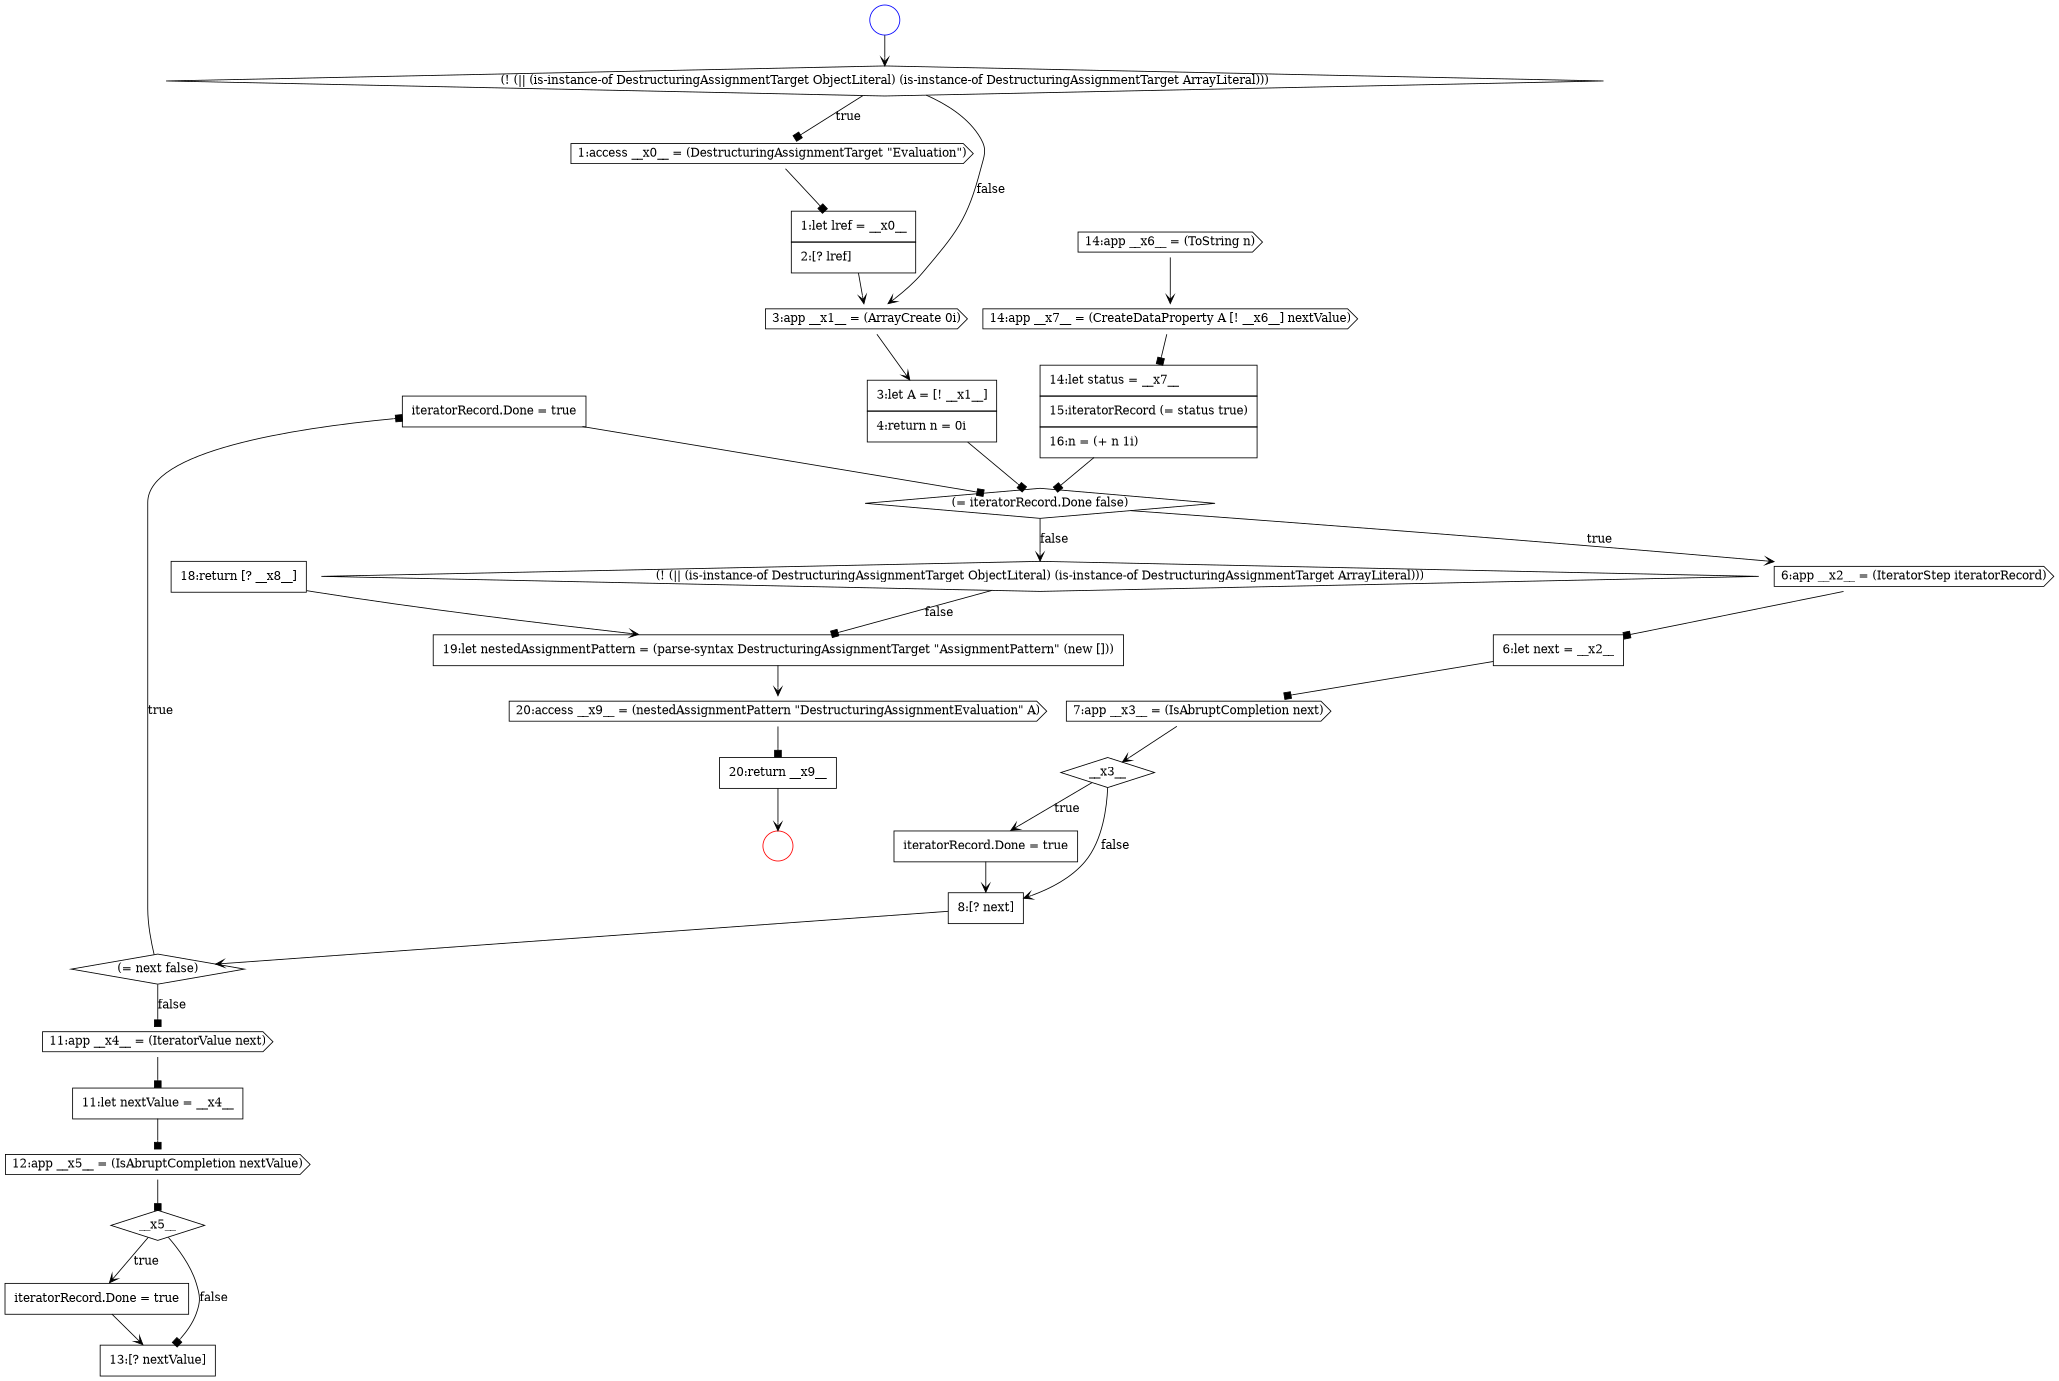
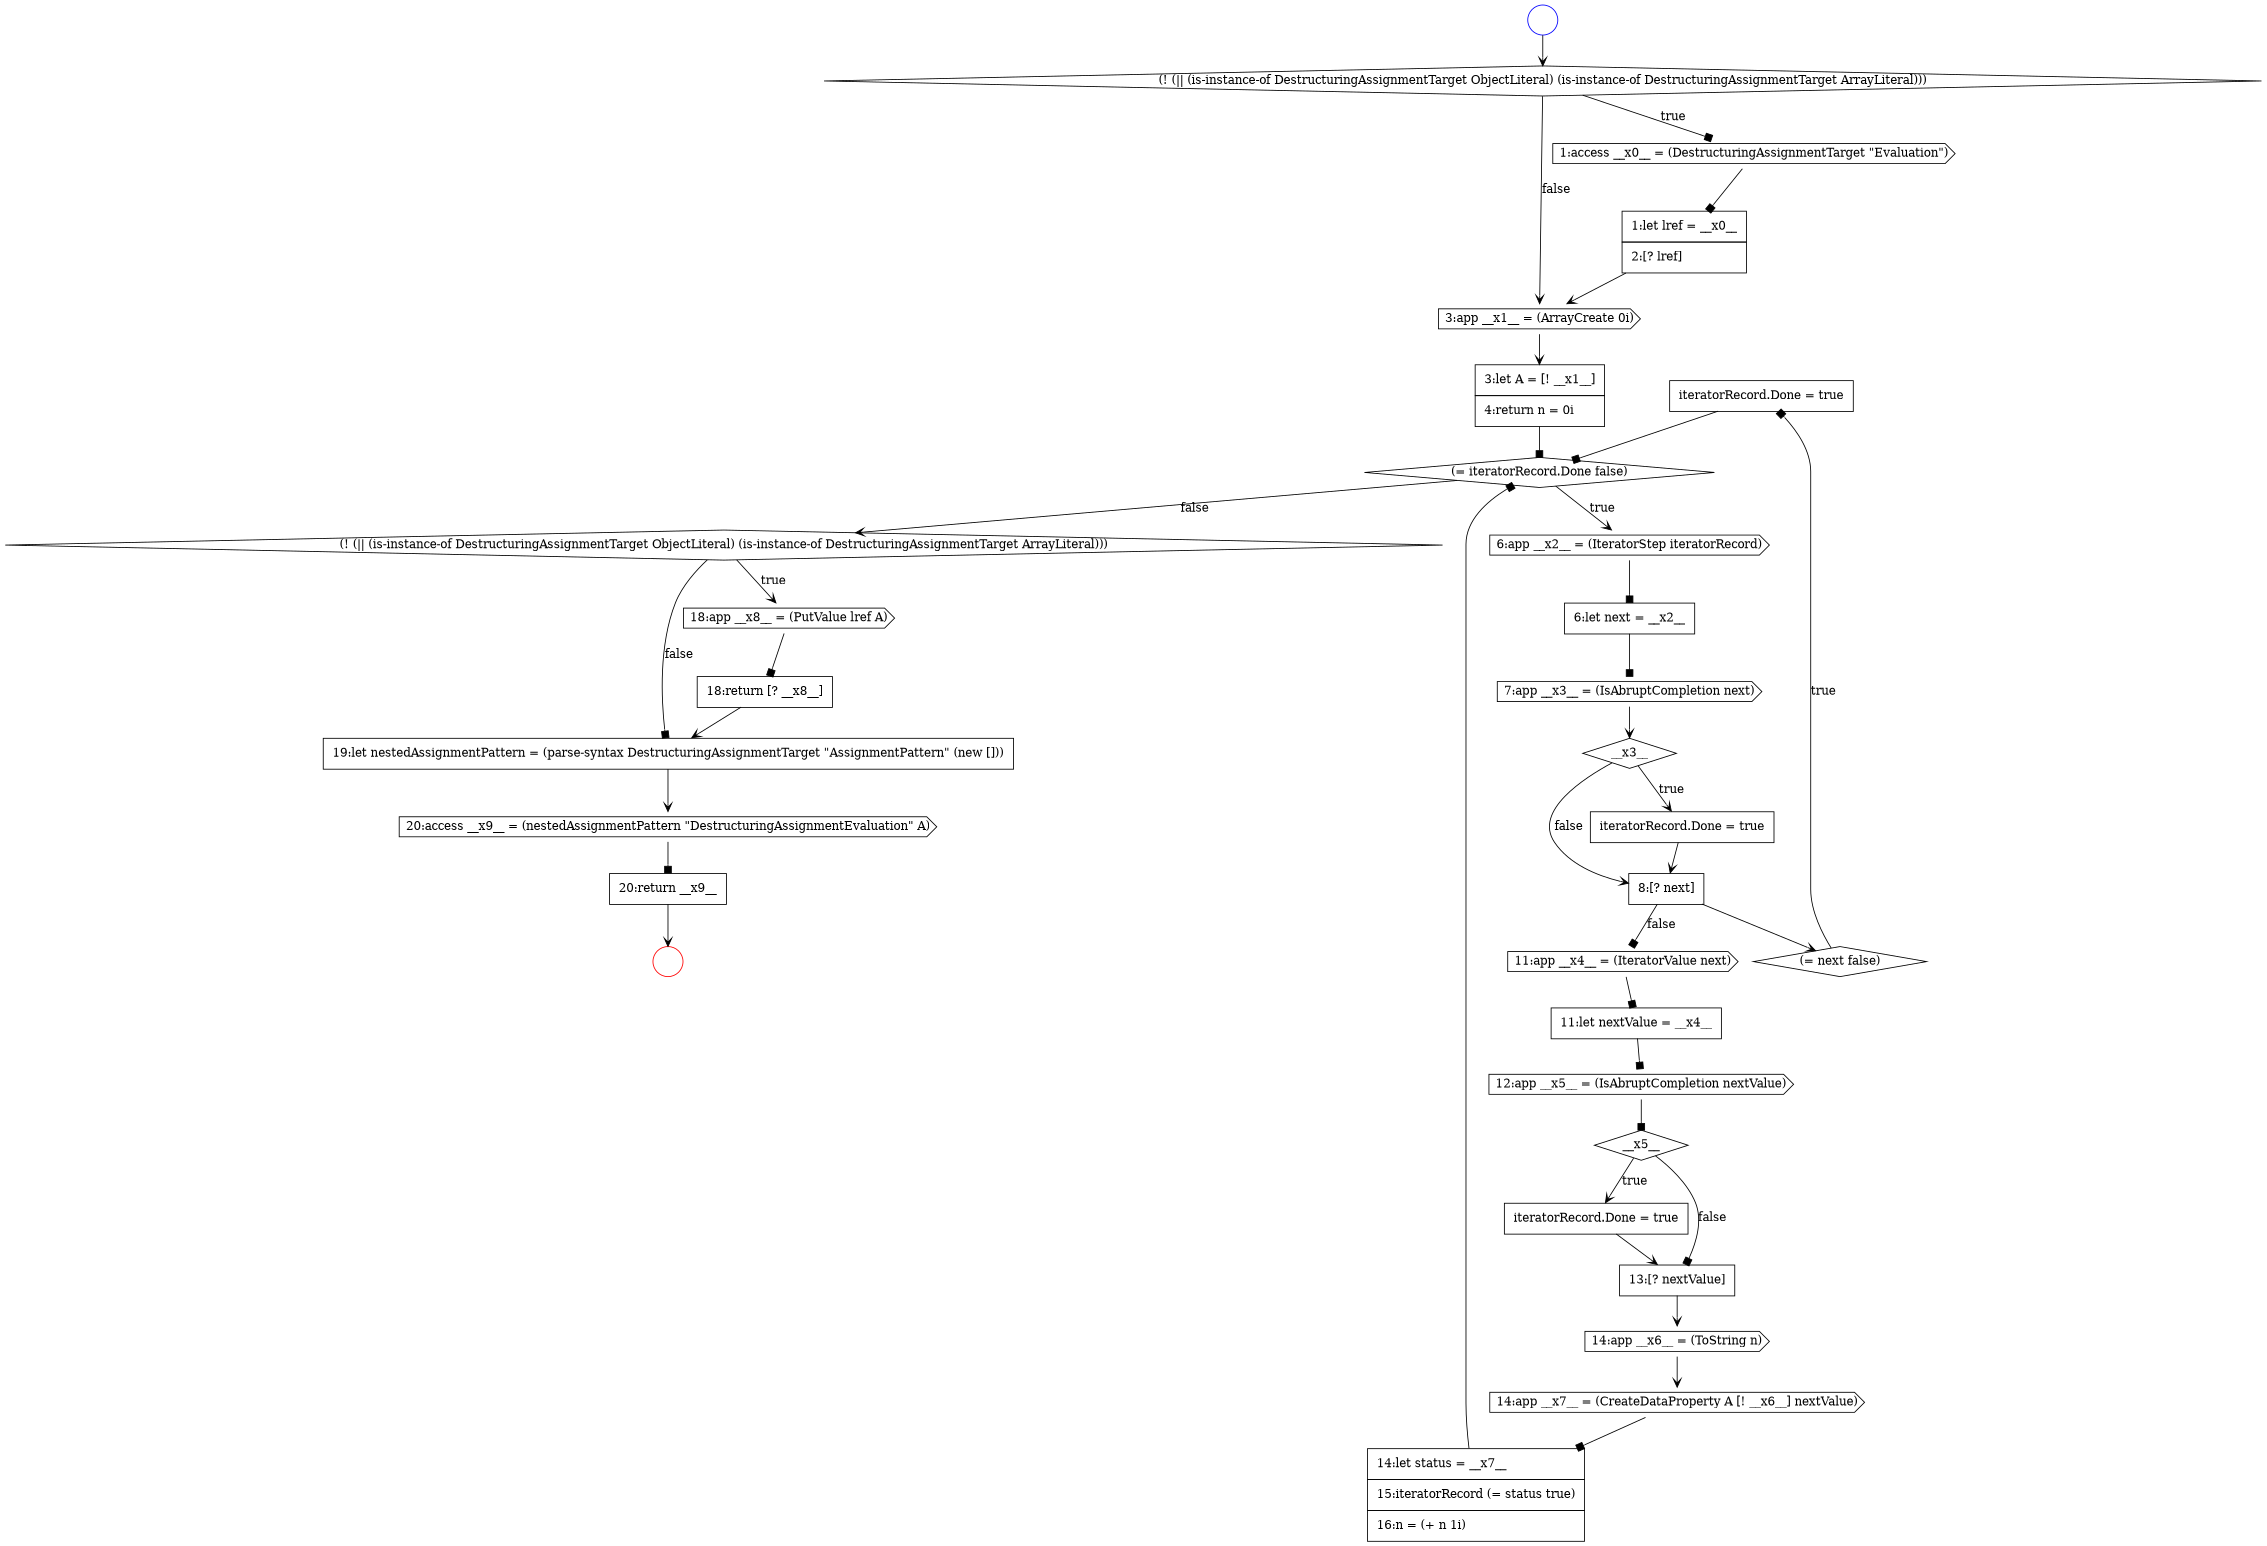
node "18:app __x8__ = (PutValue lref A)": added
edge "(= next false)" -> "11:app __x4__ = (IteratorValue next)": now "8:[? next]" -> "11:app __x4__ = (IteratorValue next)"
edge "13:[? nextValue]" -> "14:app __x6__ = (ToString n)": added
